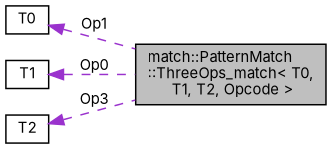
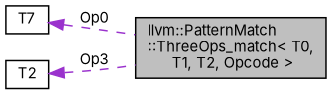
node "T0": removed
node "T1": label "T1" -> "T7"
node "match::PatternMatch ::ThreeOps_match< T0, T1, T2, Opcode >": label "match::PatternMatch ::ThreeOps_match< T0, T1, T2, Opcode >" -> "llvm::PatternMatch ::ThreeOps_match< T0, T1, T2, Opcode >"
